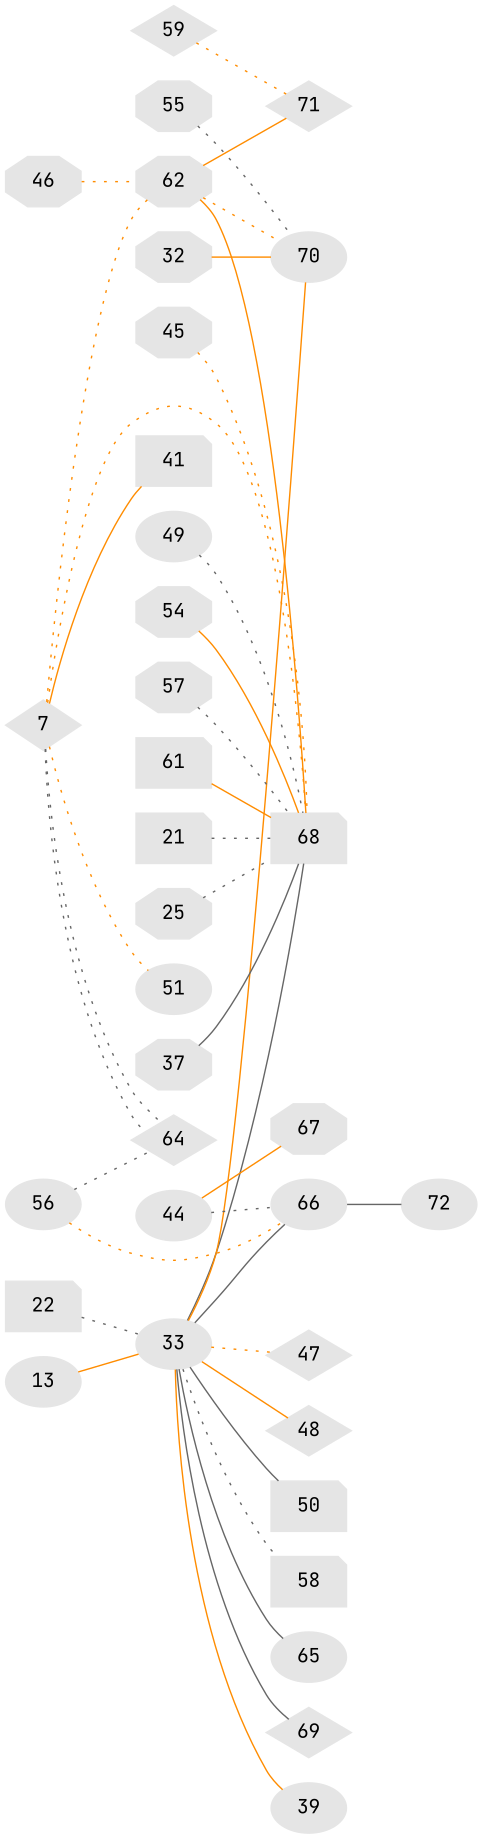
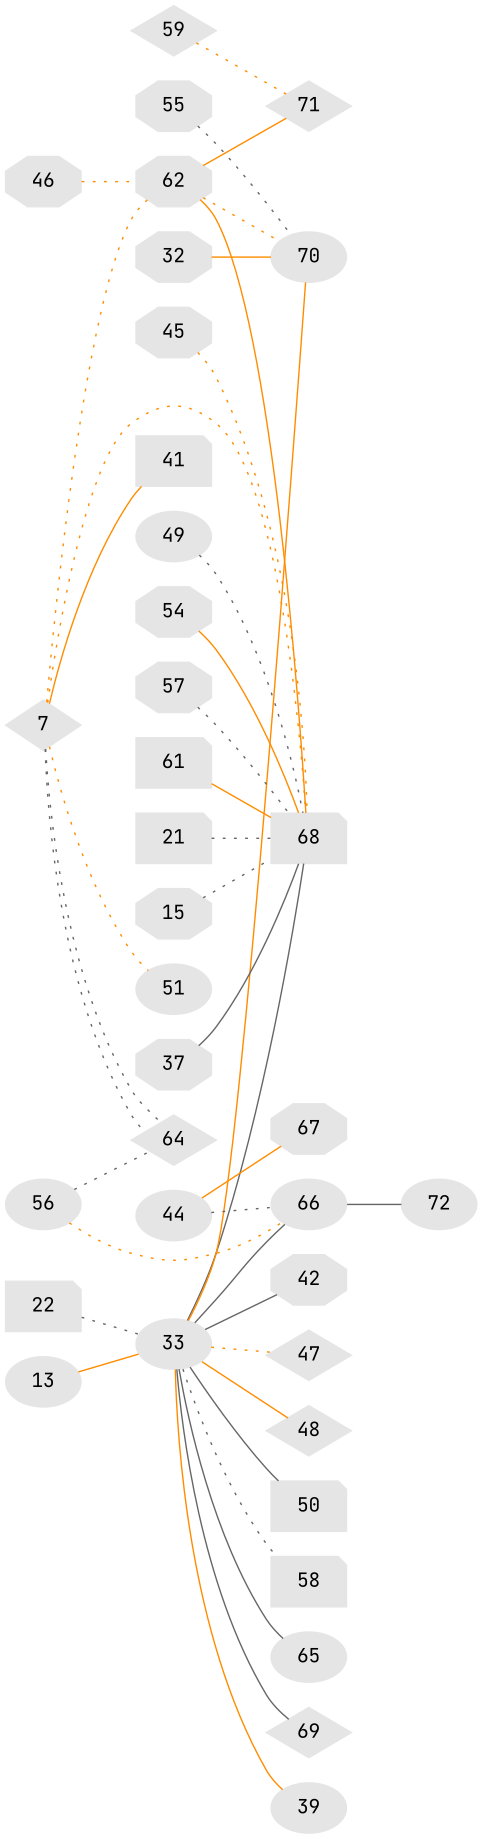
node "25": label "25" -> "15"
node "42": added
